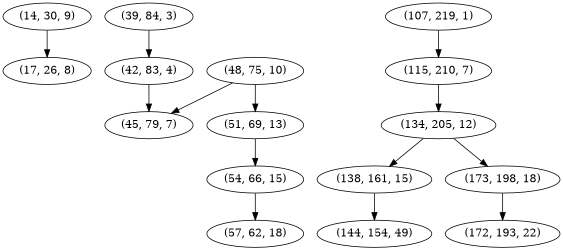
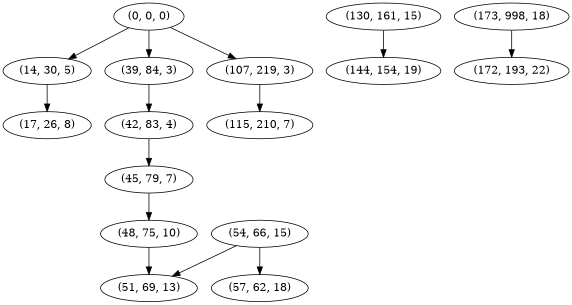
node "(14, 30, 9)": label "(14, 30, 9)" -> "(14, 30, 5)"
node "(0, 0, 0)": added
node "(107, 219, 1)": label "(107, 219, 1)" -> "(107, 219, 3)"
edge "(48, 75, 10)" -> "(45, 79, 7)": reversed
node "(134, 205, 12)": removed
edge "(51, 69, 13)" -> "(54, 66, 15)": reversed
node "(138, 161, 15)": label "(138, 161, 15)" -> "(130, 161, 15)"
node "(173, 198, 18)": label "(173, 198, 18)" -> "(173, 998, 18)"
node "(144, 154, 49)": label "(144, 154, 49)" -> "(144, 154, 19)"
